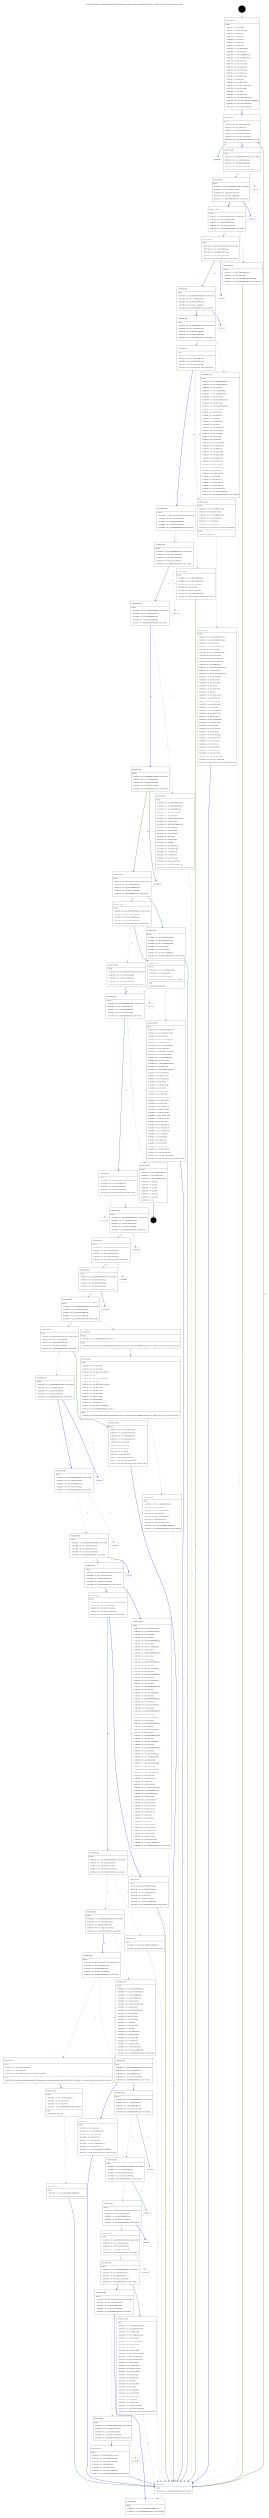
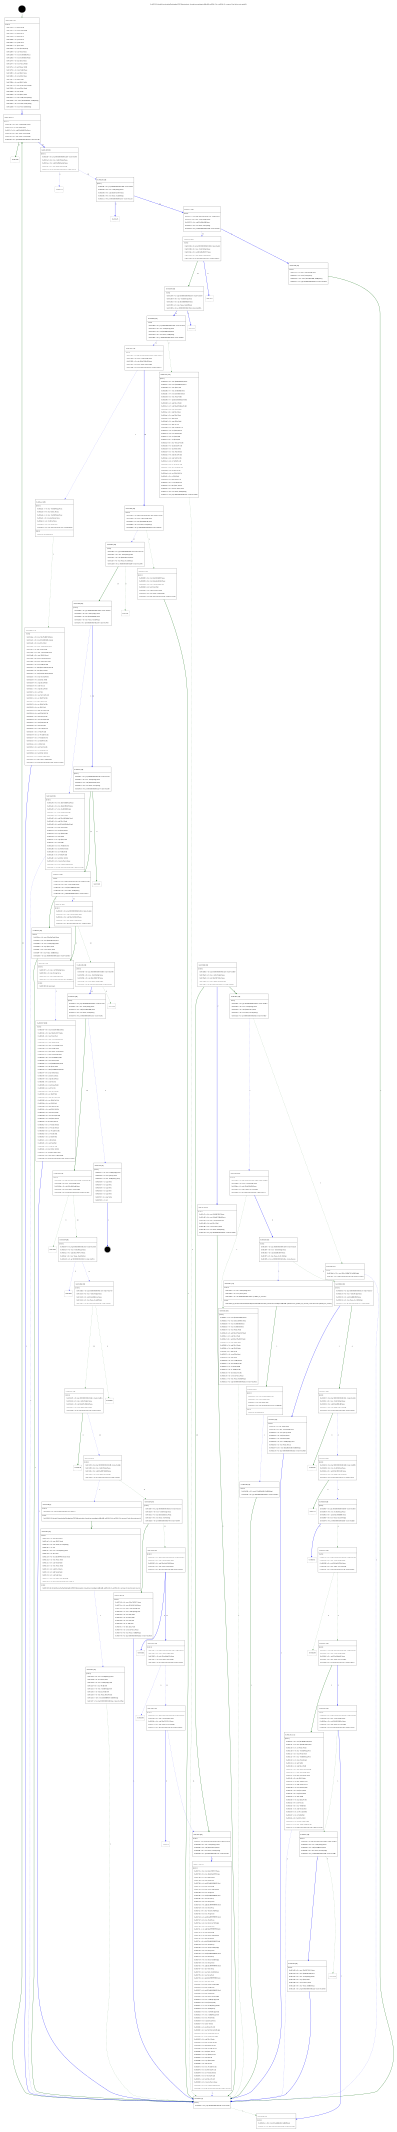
edge "0x401317 [28]" -> "0x402133 [25]": style dashed -> bold
edge "0x40157f [28]" -> "0x40159b [28]": reversed
